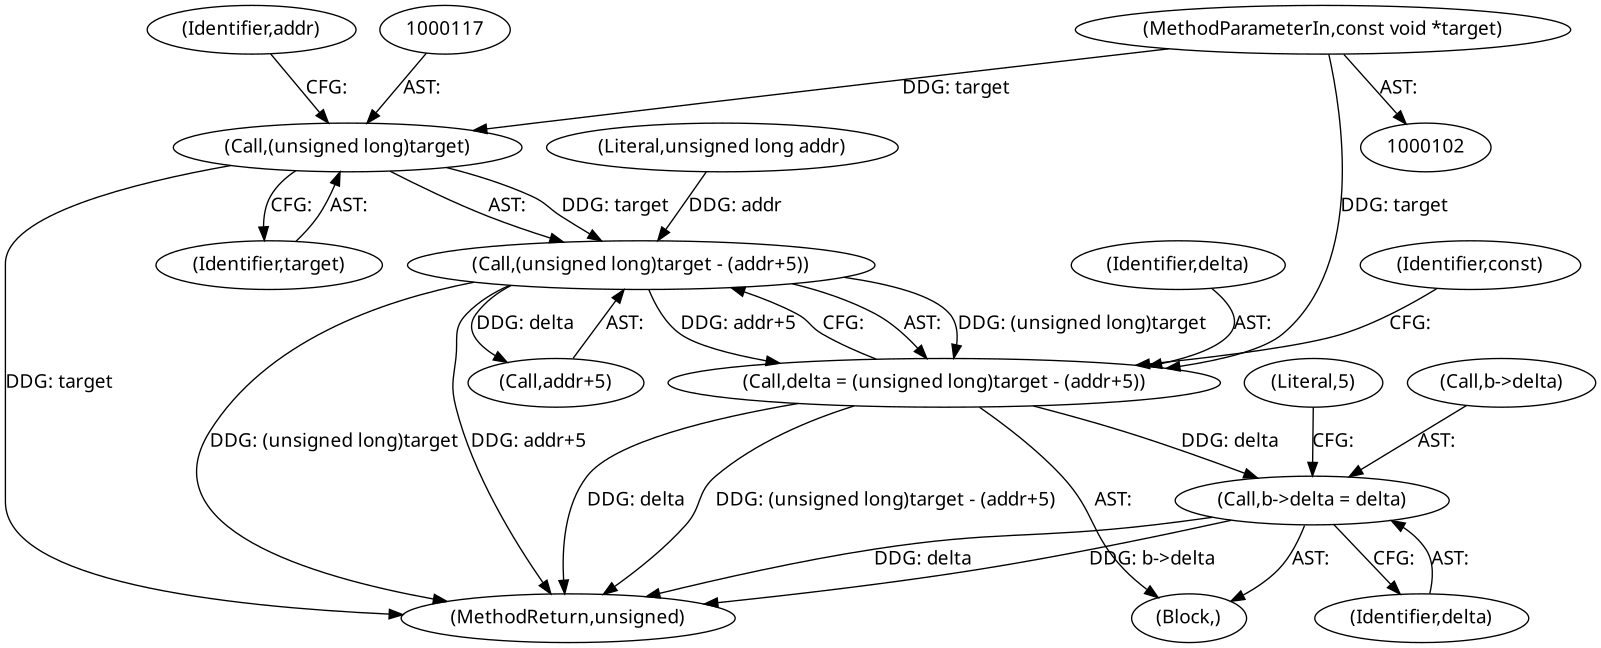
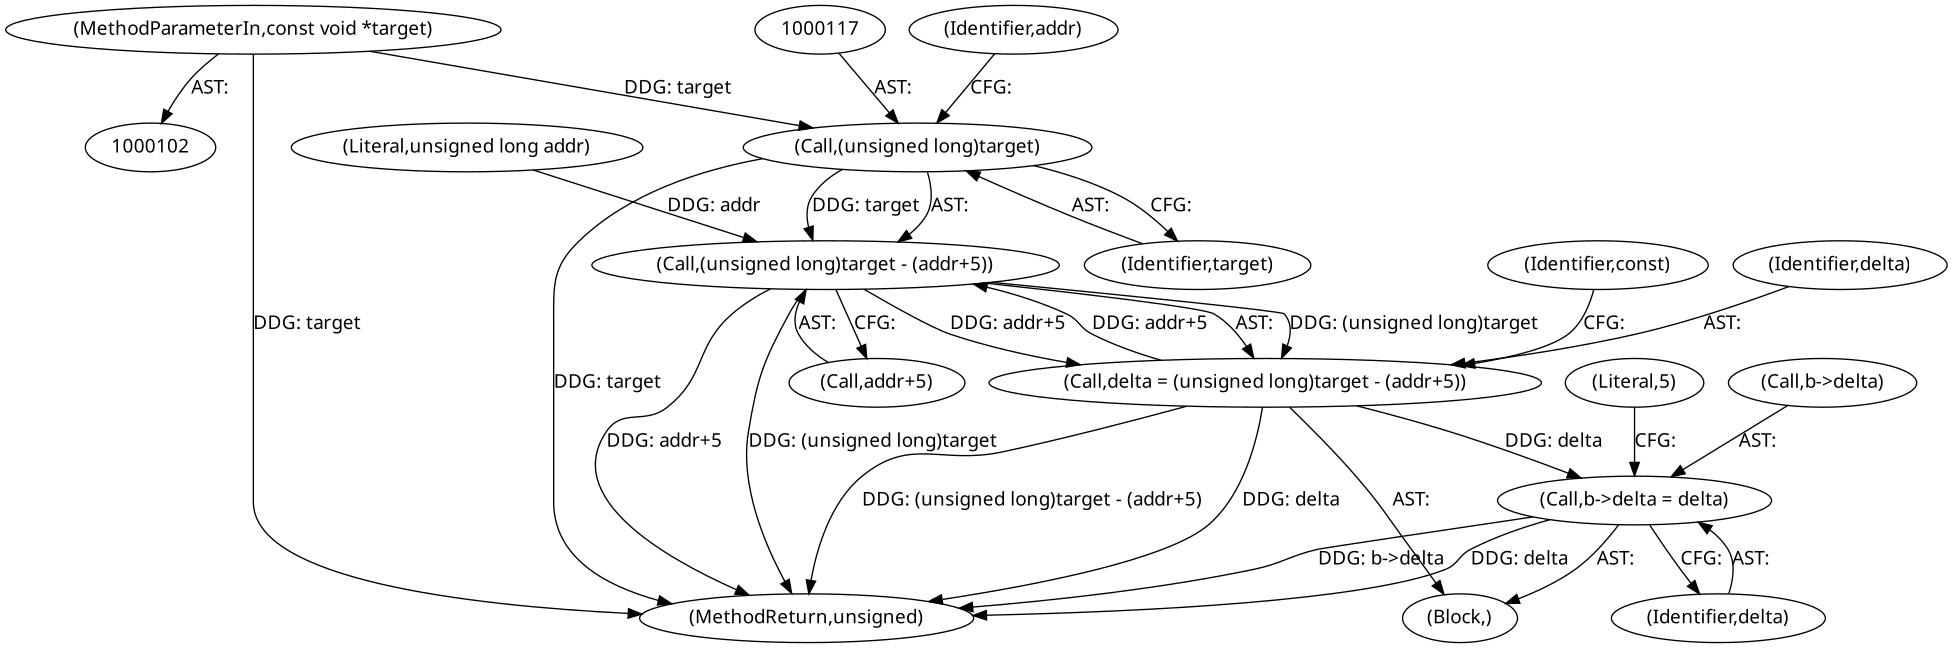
edge "(MethodParameterIn,const void *target)" -> "(Call,delta = (unsigned long)target - (addr+5))": now "(MethodParameterIn,const void *target)" -> "(MethodReturn,unsigned)"
edge "(Call,(unsigned long)target - (addr+5))" -> "(Call,addr+5)": label "DDG: delta" -> "CFG: "
edge "(Call,delta = (unsigned long)target - (addr+5))" -> "(Call,(unsigned long)target - (addr+5))": label "CFG: " -> "DDG: addr+5"
